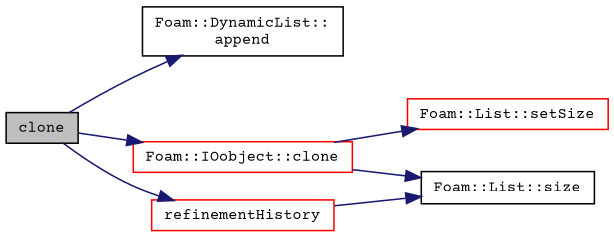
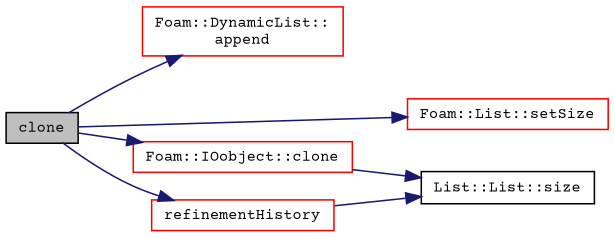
node "Foam::DynamicList:: append": color black -> red
edge "Foam::IOobject::clone" -> "Foam::List::setSize": now "clone" -> "Foam::List::setSize"
node "Foam::List::size": label "Foam::List::size" -> "List::List::size"
